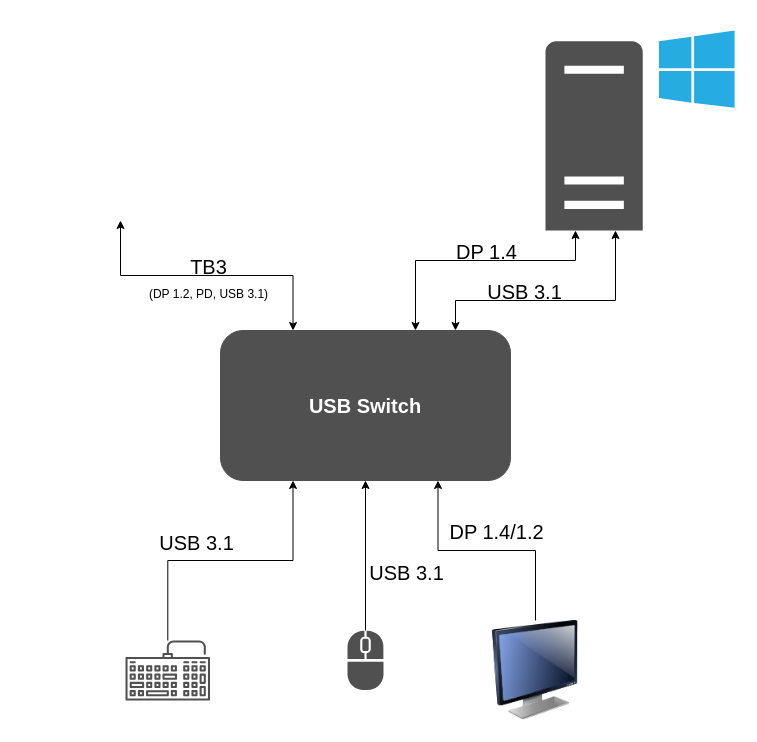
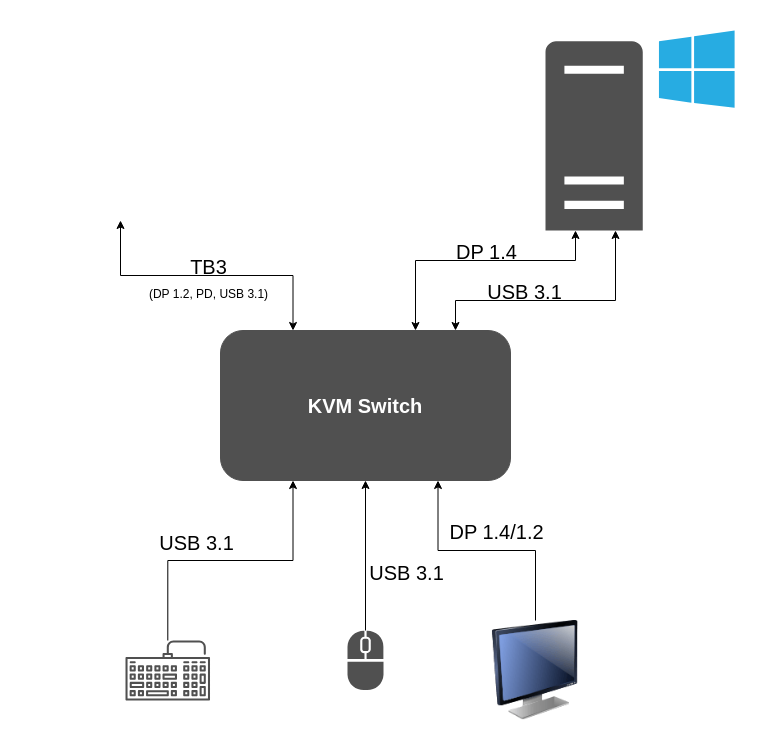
node "USB Switch": label "USB Switch" -> "KVM Switch"
